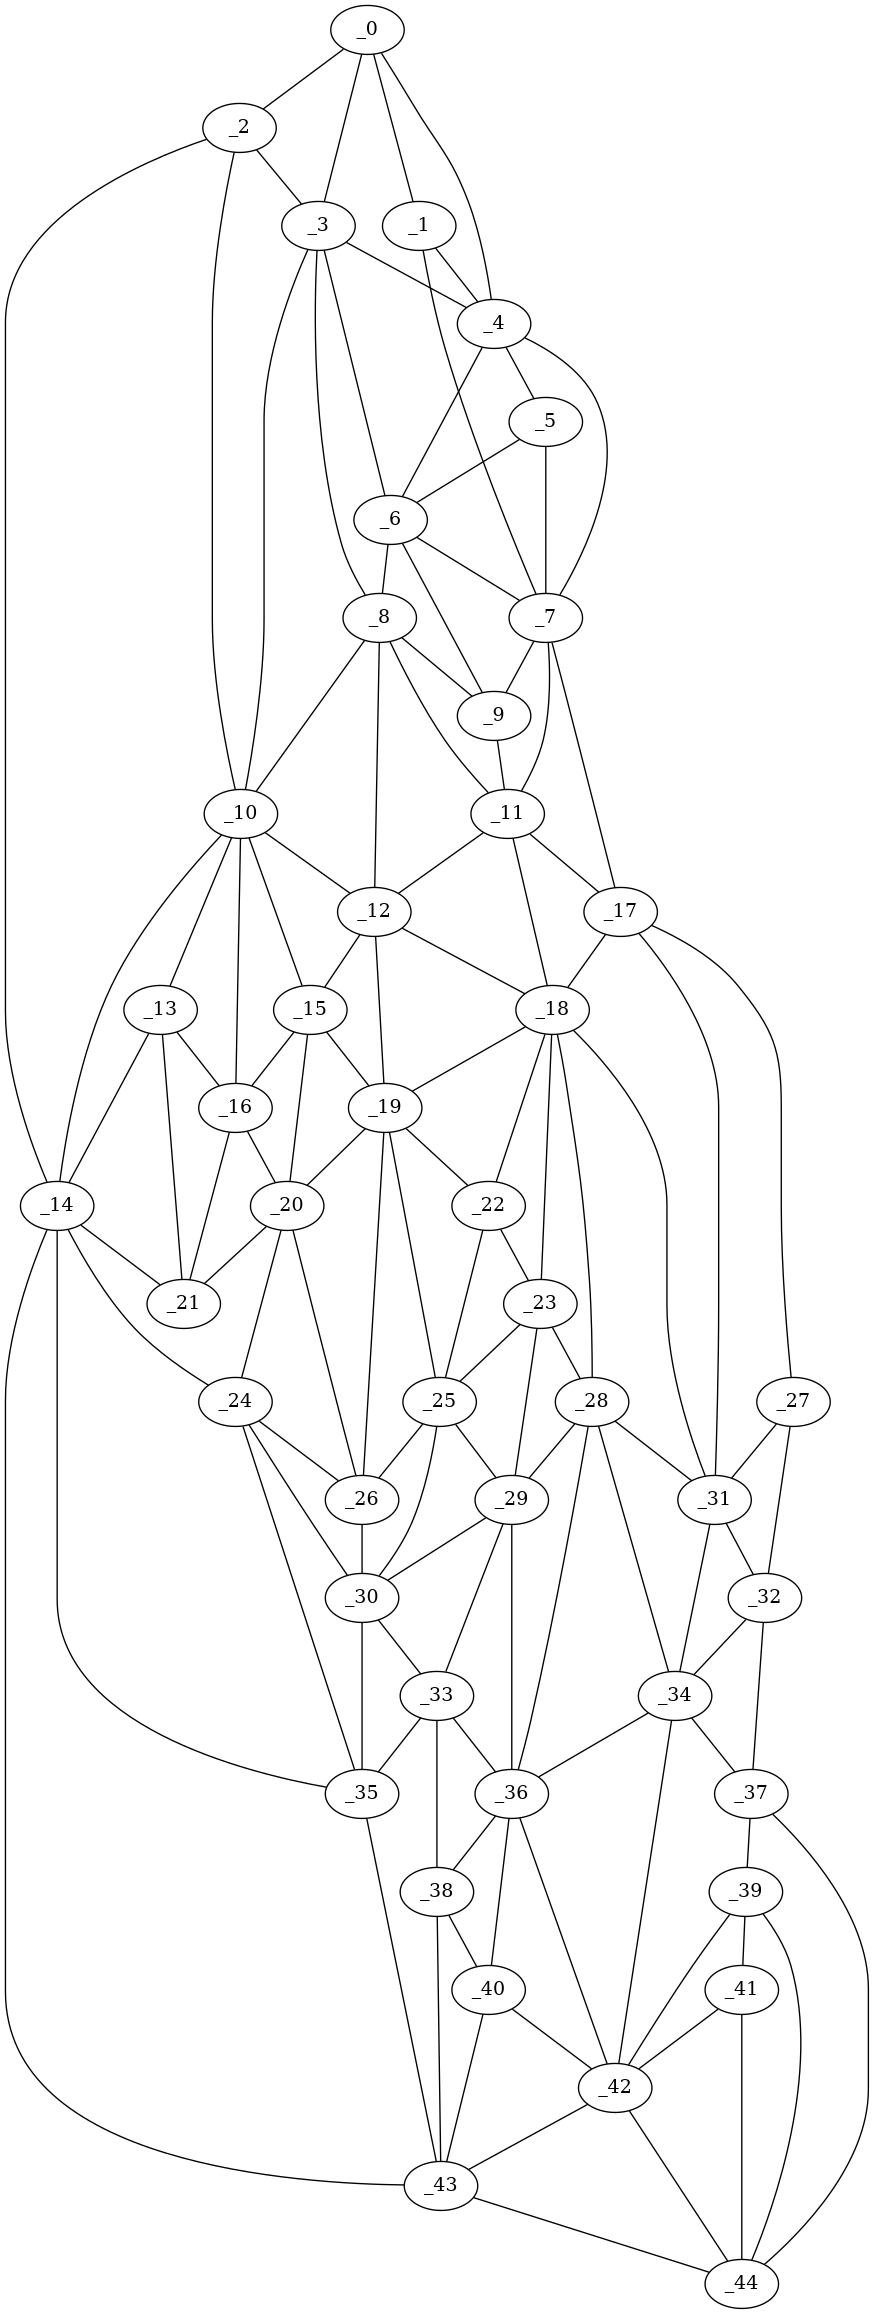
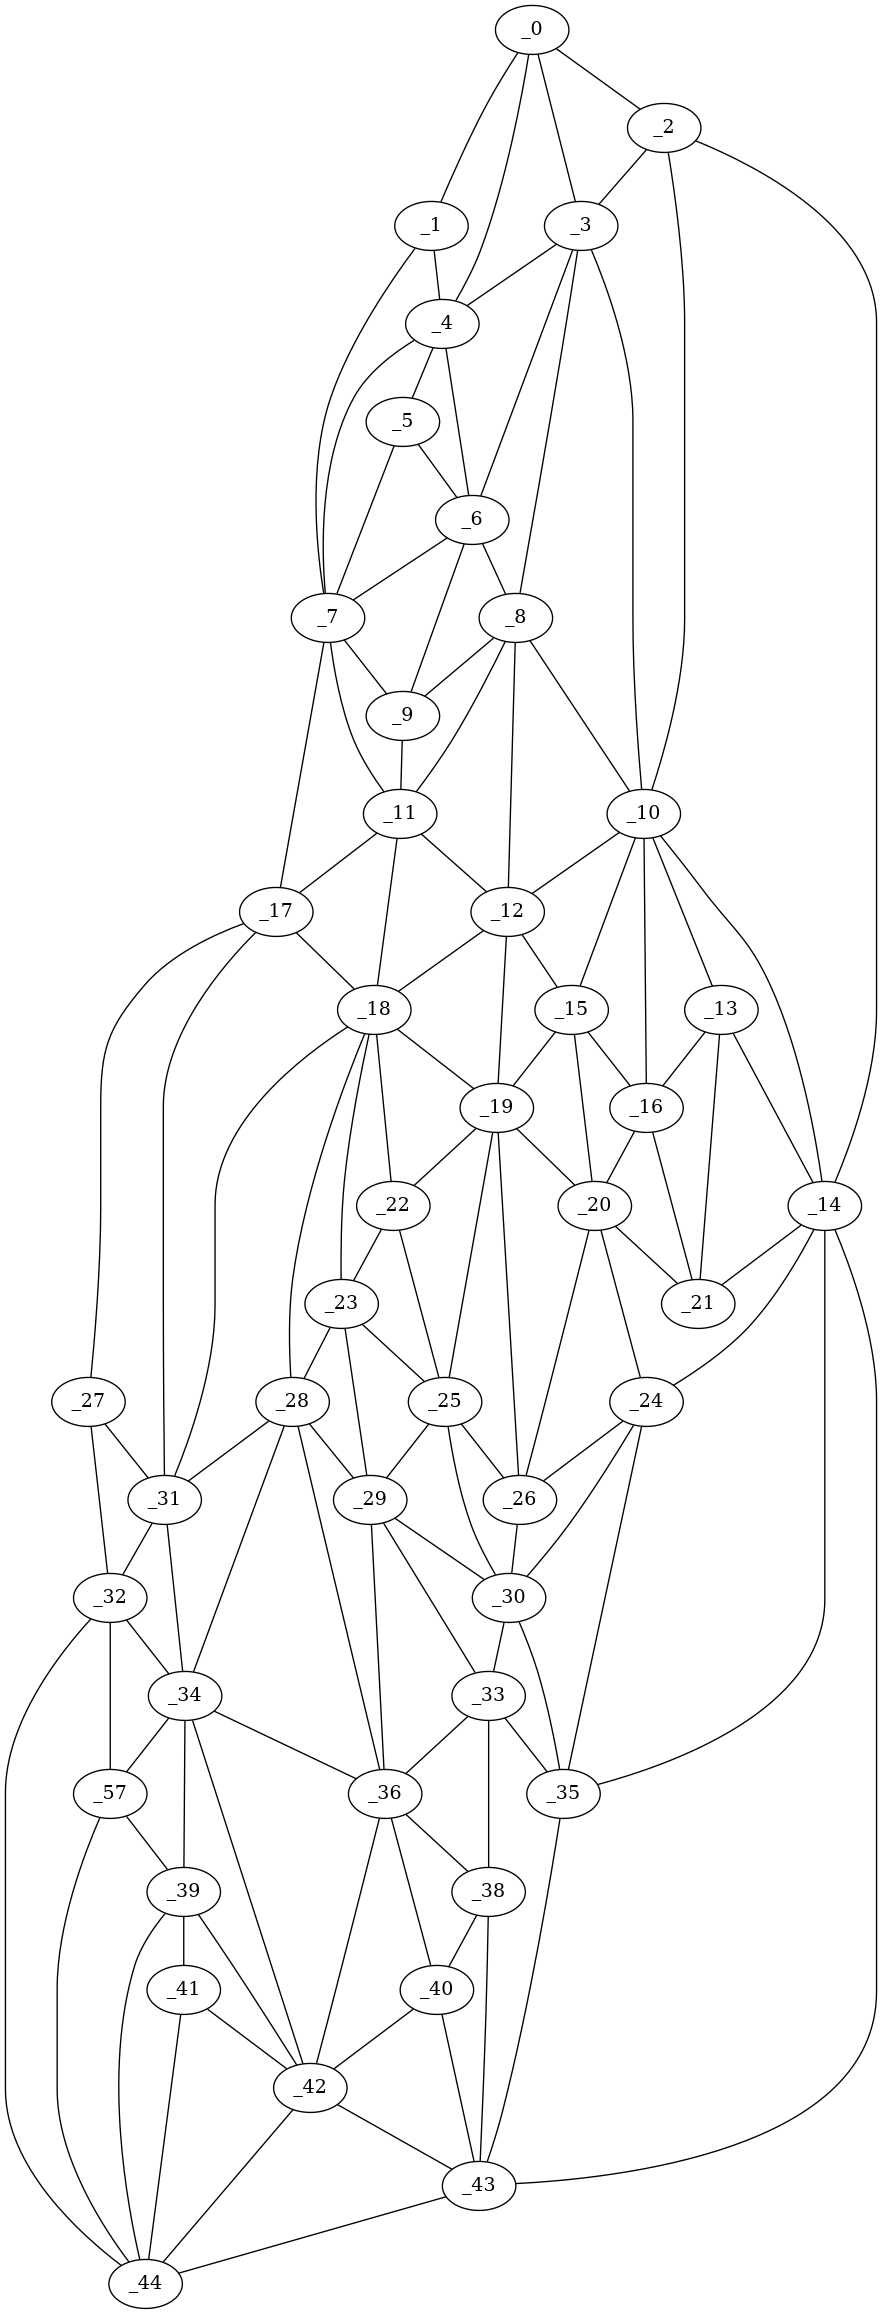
edge "_34" -- "_39": added
node "_37": label "_37" -> "_57"
edge "_32" -- "_44": added
